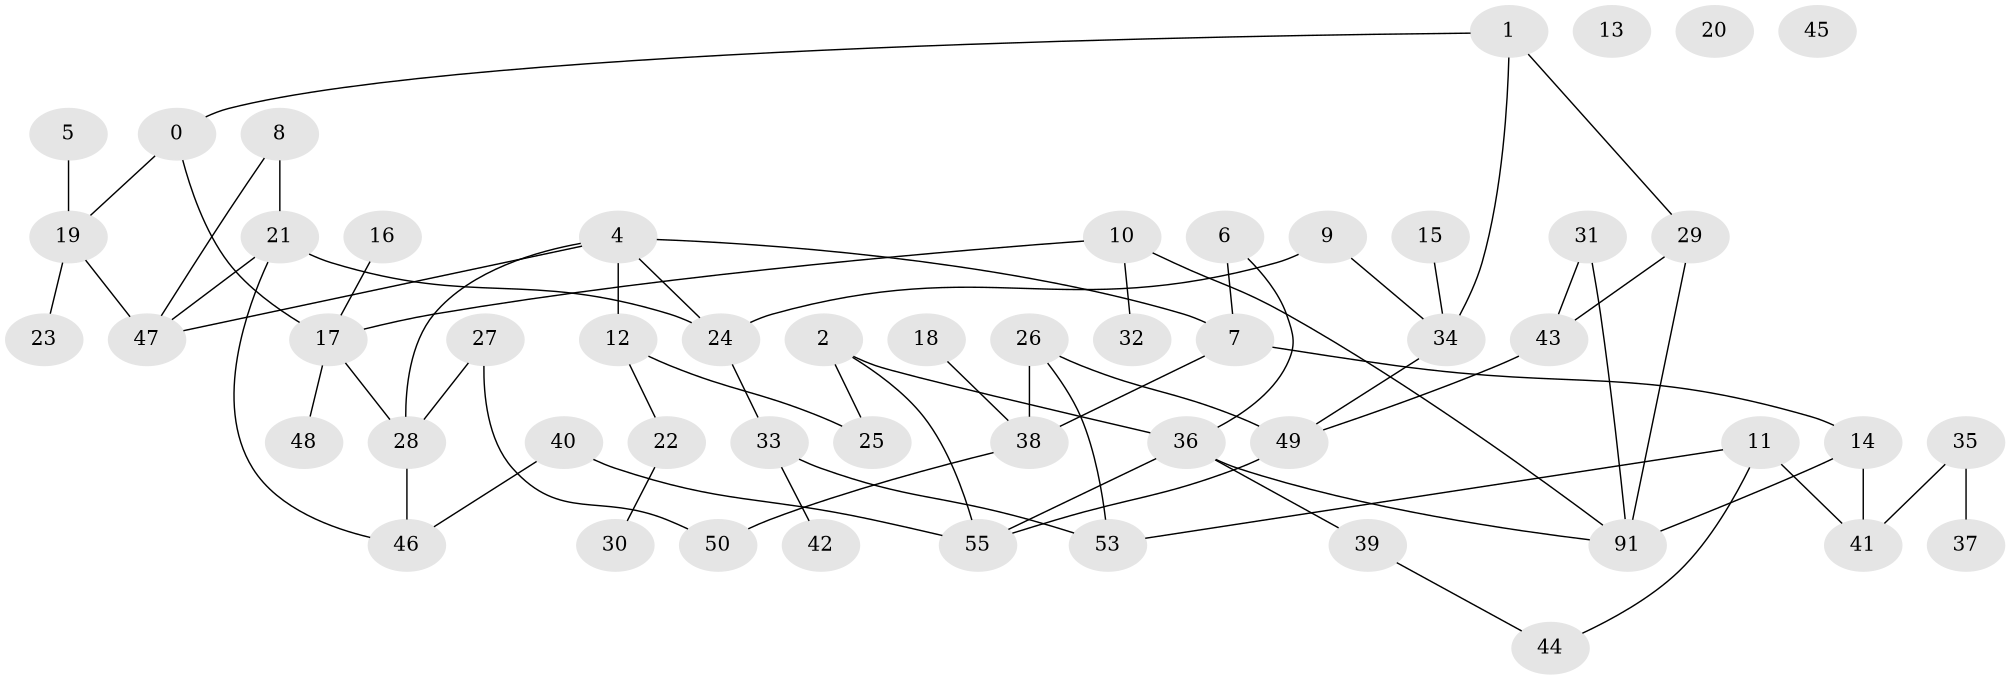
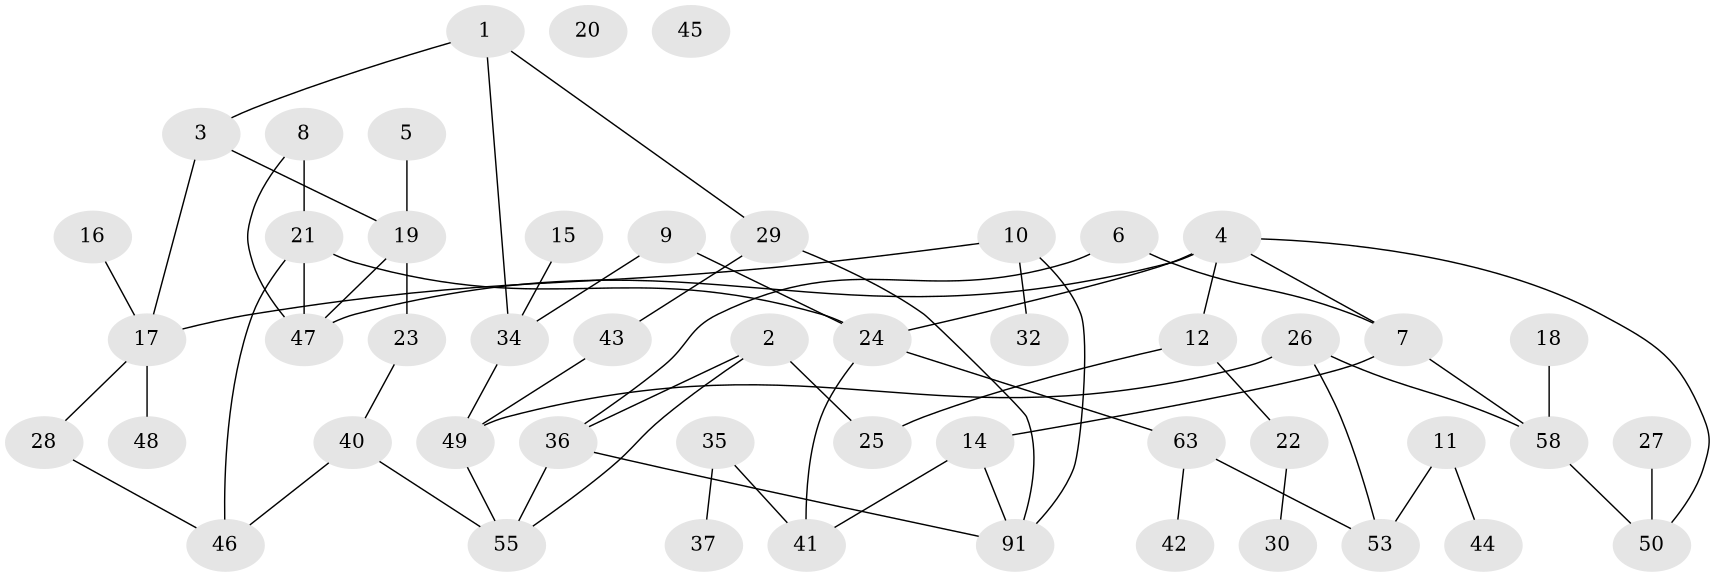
node "13": removed
node "0": label "0" -> "3"
node "31": removed
edge "4" -- "28": now "4" -- "50"
edge "23" -- "40": added
edge "27" -- "28": removed
node "33": label "33" -> "63"
node "38": label "38" -> "58"
edge "11" -- "41": now "24" -- "41"
node "39": removed
